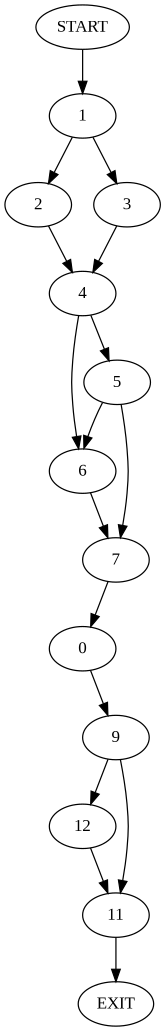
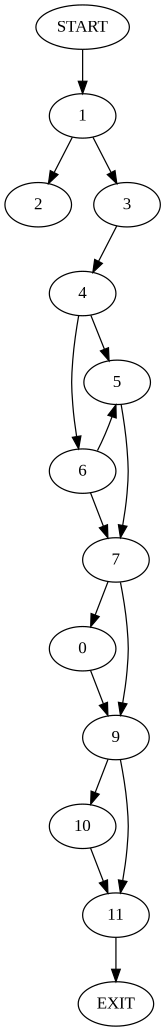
edge "2" -> "4": removed
edge "5" -> "6": reversed
edge "7" -> "9": added
node "12": label "12" -> "10"
